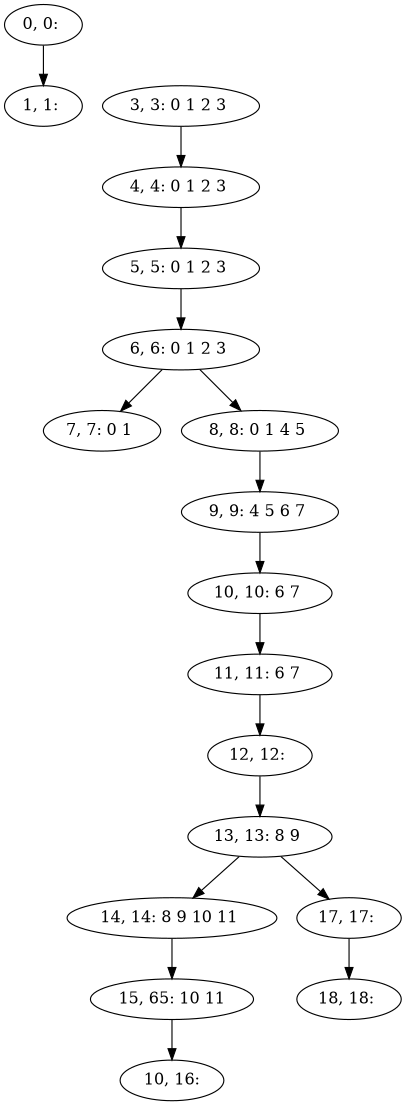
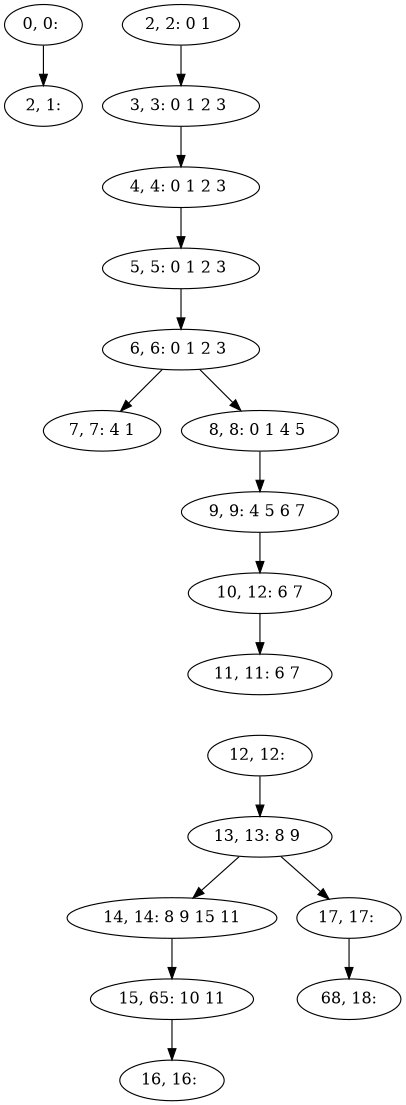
node "2, 2: 0 1": added
node "1, 1:": label "1, 1:" -> "2, 1:"
node "7, 7: 0 1": label "7, 7: 0 1" -> "7, 7: 4 1"
node "10, 10: 6 7": label "10, 10: 6 7" -> "10, 12: 6 7"
edge "11, 11: 6 7" -> "12, 12:": removed
node "14, 14: 8 9 10 11": label "14, 14: 8 9 10 11" -> "14, 14: 8 9 15 11"
node "18, 18:": label "18, 18:" -> "68, 18:"
node "10, 16:": label "10, 16:" -> "16, 16:"
